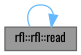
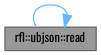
node "rfl::rfl::read": label "rfl::rfl::read" -> "rfl::ubjson::read"
